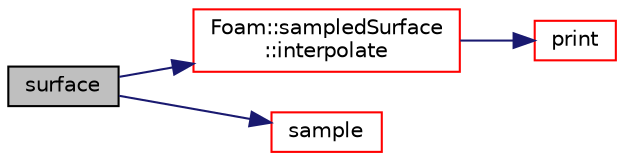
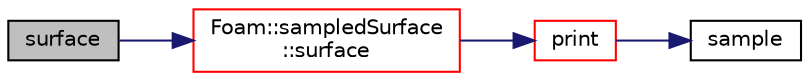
node "Foam::sampledSurface ::interpolate": label "Foam::sampledSurface ::interpolate" -> "Foam::sampledSurface ::surface"
edge "surface" -> "sample": now "print" -> "sample"
node "sample": color red -> black
